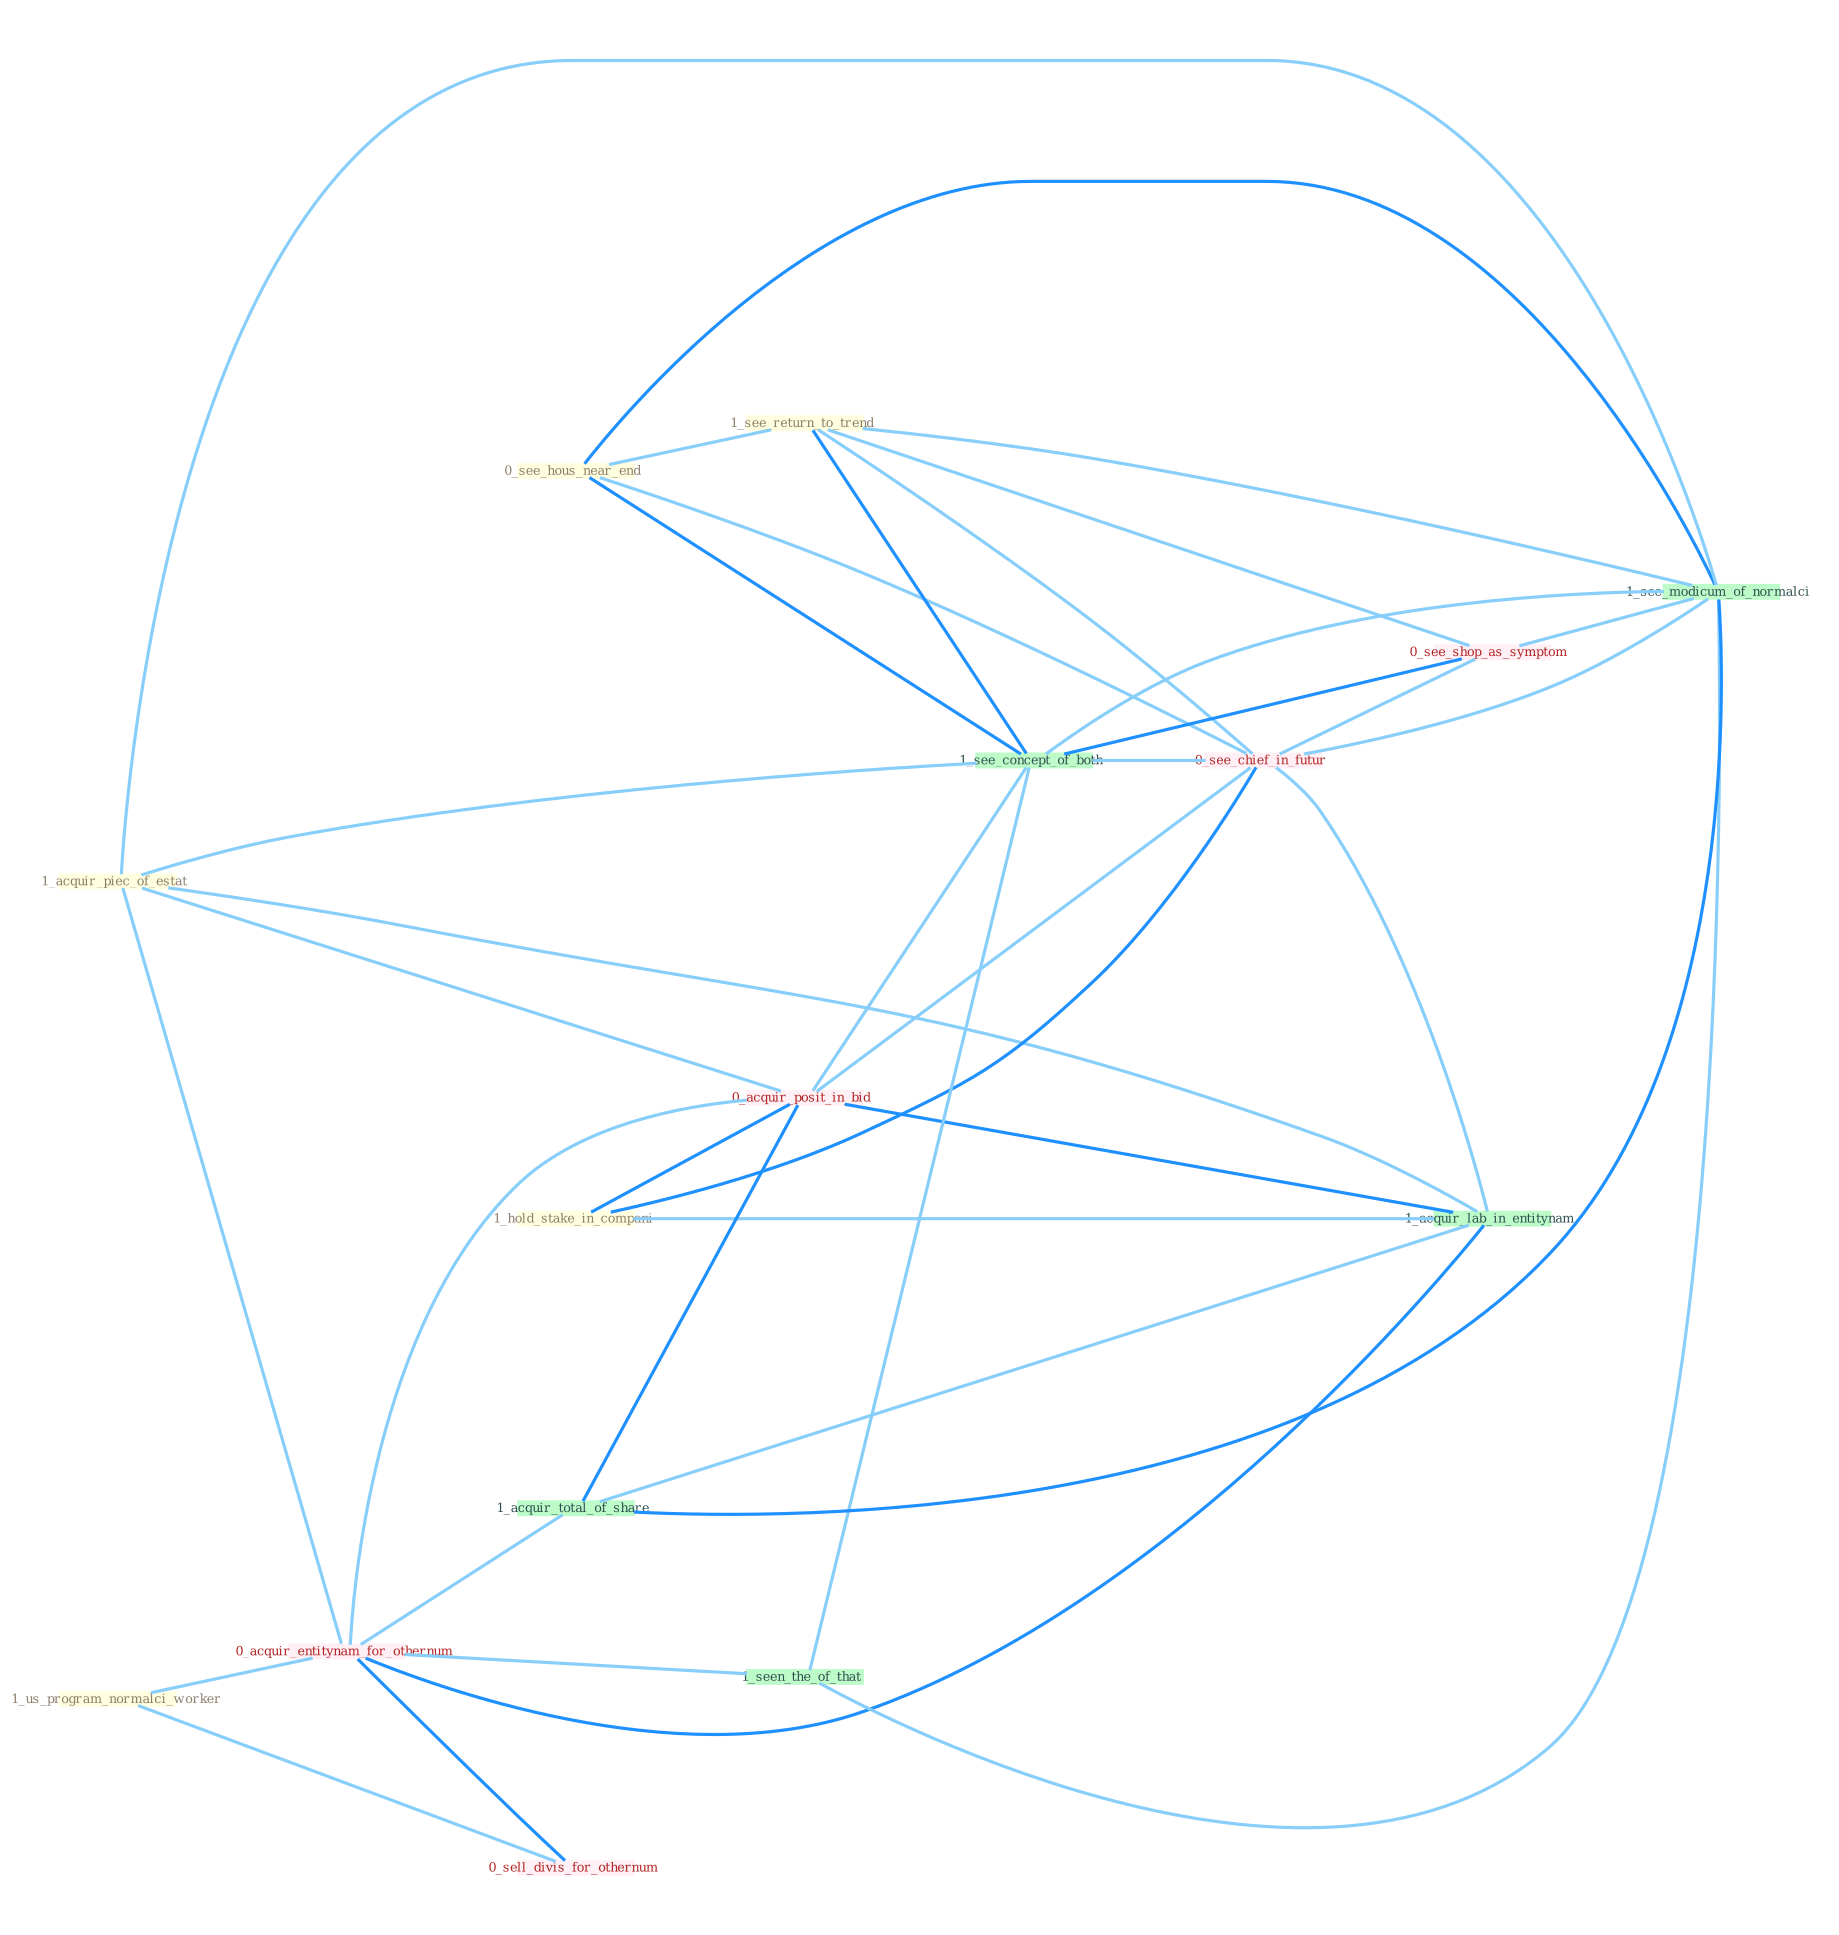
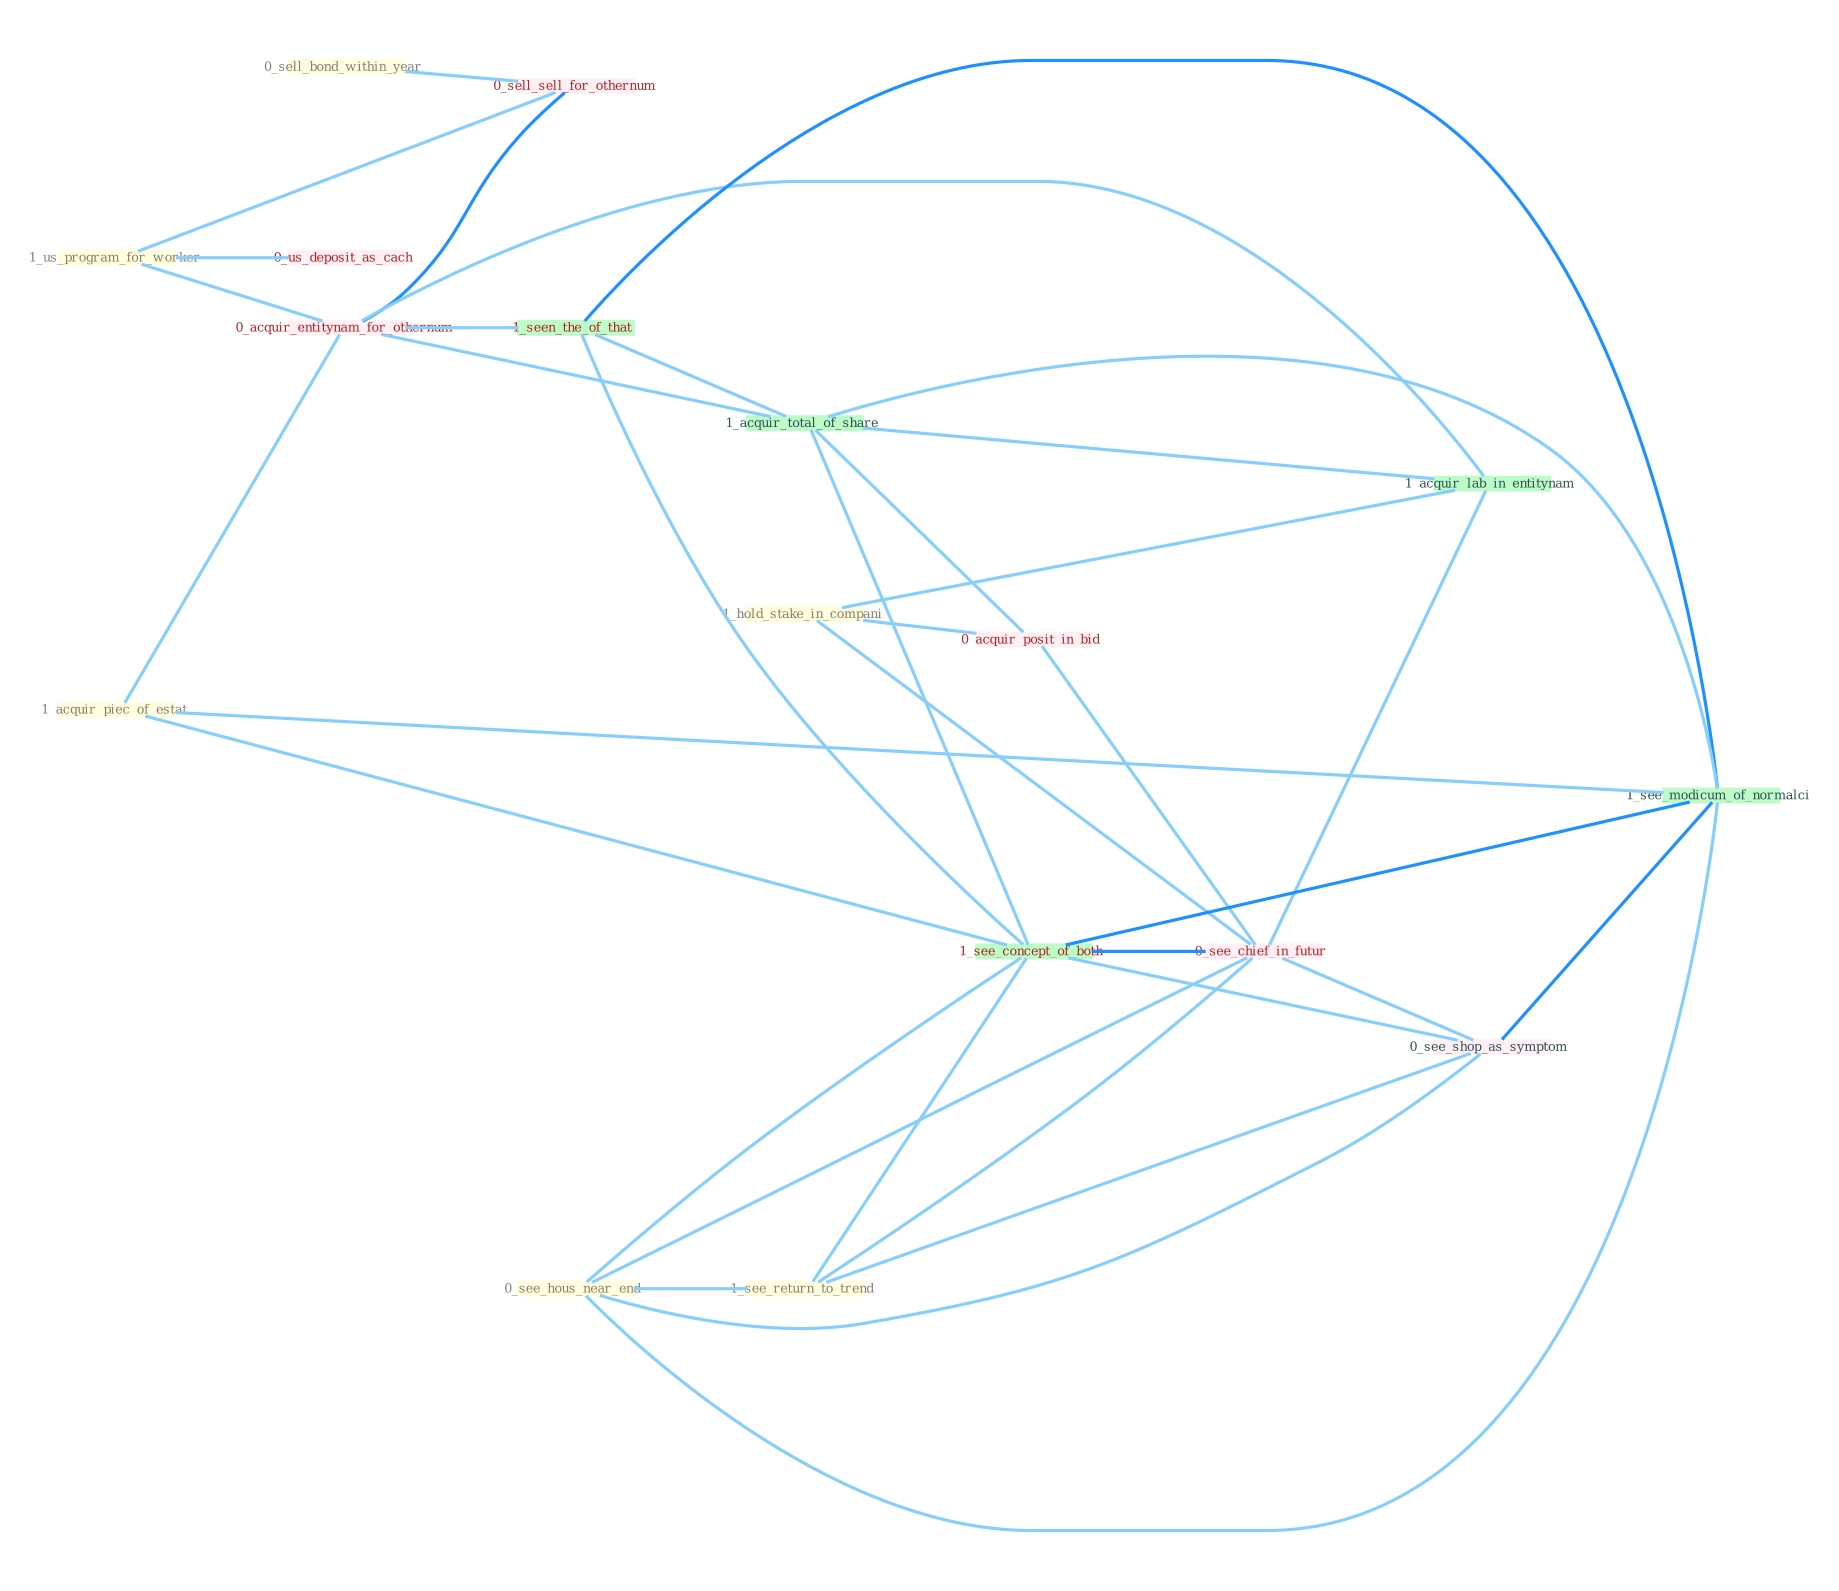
node "0_sell_bond_within_year": added
edge "0_see_hous_near_end" -- "1_see_modicum_of_normalci": color #1e90ff -> #87cefa
node "0_us_deposit_as_cach": added
edge "1_seen_the_of_that" -- "1_acquir_total_of_share": added
edge "1_see_return_to_trend" -- "1_see_modicum_of_normalci": removed
edge "1_see_return_to_trend" -- "1_see_concept_of_both": color #1e90ff -> #87cefa
edge "0_see_hous_near_end" -- "1_see_concept_of_both": color #1e90ff -> #87cefa
edge "1_see_modicum_of_normalci" -- "0_see_shop_as_symptom": color #87cefa -> #1e90ff
edge "1_see_modicum_of_normalci" -- "1_see_concept_of_both": color #87cefa -> #1e90ff
node "0_see_shop_as_symptom": fontcolor #b22222 -> #2f4f4f
edge "1_see_modicum_of_normalci" -- "0_see_chief_in_futur": removed
edge "0_see_shop_as_symptom" -- "1_see_concept_of_both": color #1e90ff -> #87cefa
node "1_see_concept_of_both": fontcolor #2f4f4f -> #b22222
edge "1_see_concept_of_both" -- "0_see_chief_in_futur": color #87cefa -> #1e90ff
edge "1_see_concept_of_both" -- "0_acquir_posit_in_bid": now "1_see_concept_of_both" -- "1_acquir_total_of_share"
edge "1_acquir_piec_of_estat" -- "0_acquir_posit_in_bid": removed
edge "1_acquir_piec_of_estat" -- "1_acquir_lab_in_entitynam": removed
edge "0_see_chief_in_futur" -- "1_hold_stake_in_compani": color #1e90ff -> #87cefa
edge "0_acquir_posit_in_bid" -- "1_hold_stake_in_compani": color #1e90ff -> #87cefa
edge "0_acquir_posit_in_bid" -- "1_acquir_lab_in_entitynam": removed
edge "0_see_shop_as_symptom" -- "0_see_hous_near_end": added
edge "0_acquir_posit_in_bid" -- "0_acquir_entitynam_for_othernum": removed
edge "0_acquir_posit_in_bid" -- "1_acquir_total_of_share": color #1e90ff -> #87cefa
edge "1_see_modicum_of_normalci" -- "1_acquir_total_of_share": color #1e90ff -> #87cefa
edge "1_see_modicum_of_normalci" -- "1_seen_the_of_that": color #87cefa -> #1e90ff
edge "1_acquir_lab_in_entitynam" -- "0_acquir_entitynam_for_othernum": color #1e90ff -> #87cefa
node "1_seen_the_of_that": fontcolor #2f4f4f -> #b22222
node "1_us_program_normalci_worker": label "1_us_program_normalci_worker" -> "1_us_program_for_worker"
node "0_sell_divis_for_othernum": label "0_sell_divis_for_othernum" -> "0_sell_sell_for_othernum"
